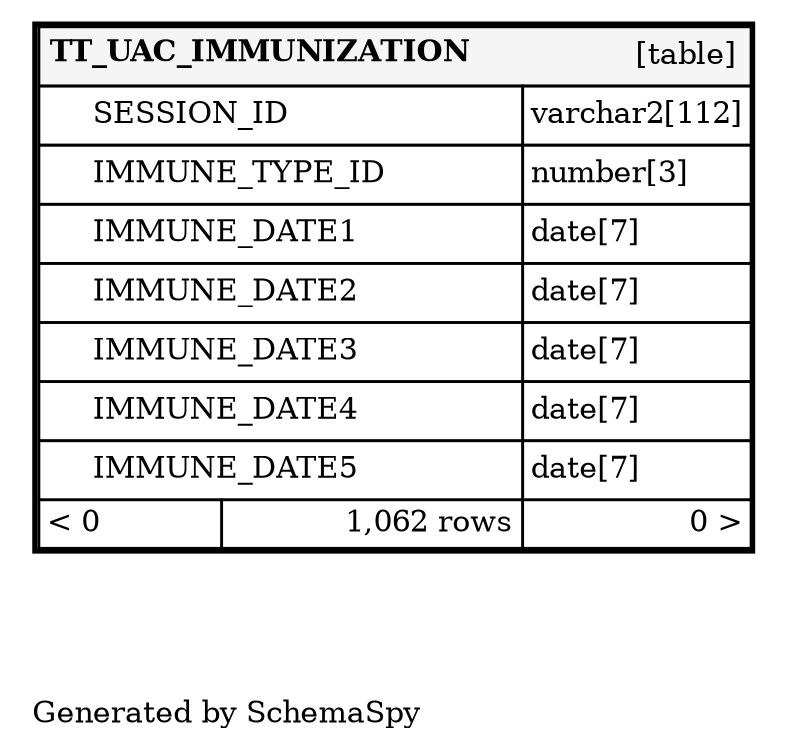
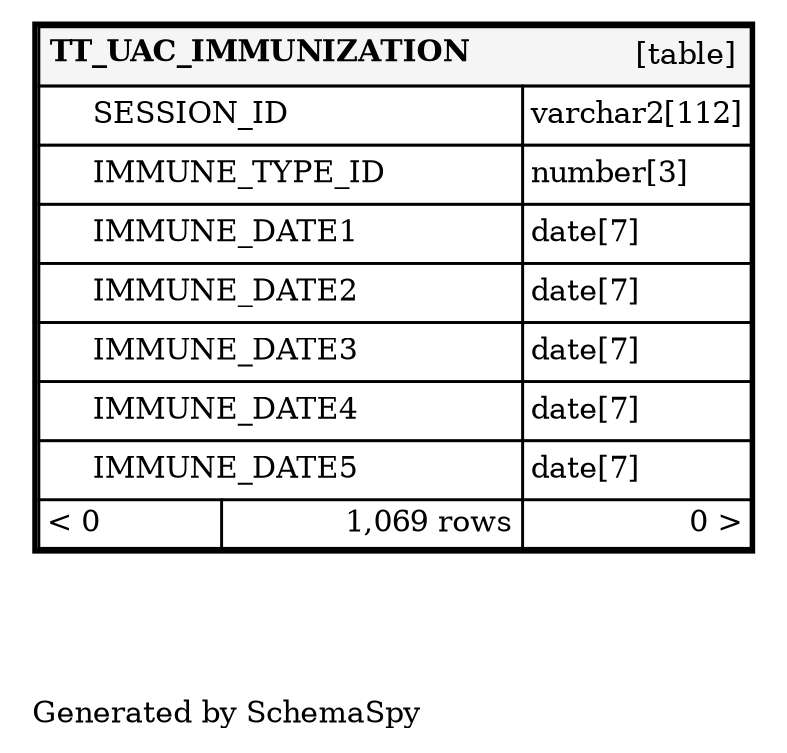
node "TT_UAC_IMMUNIZATION": text "1,062 rows" -> "1,069 rows"
